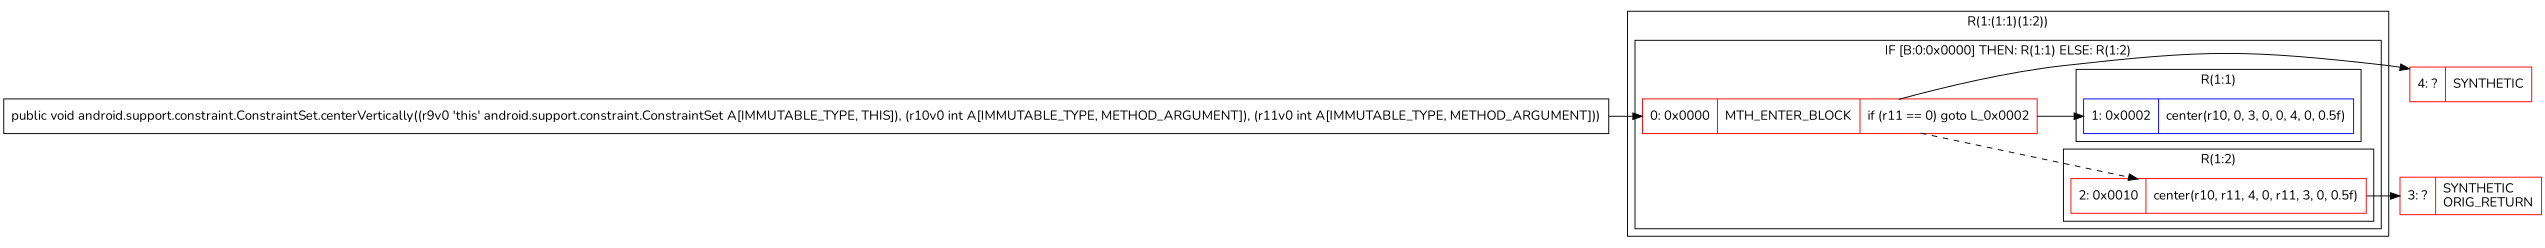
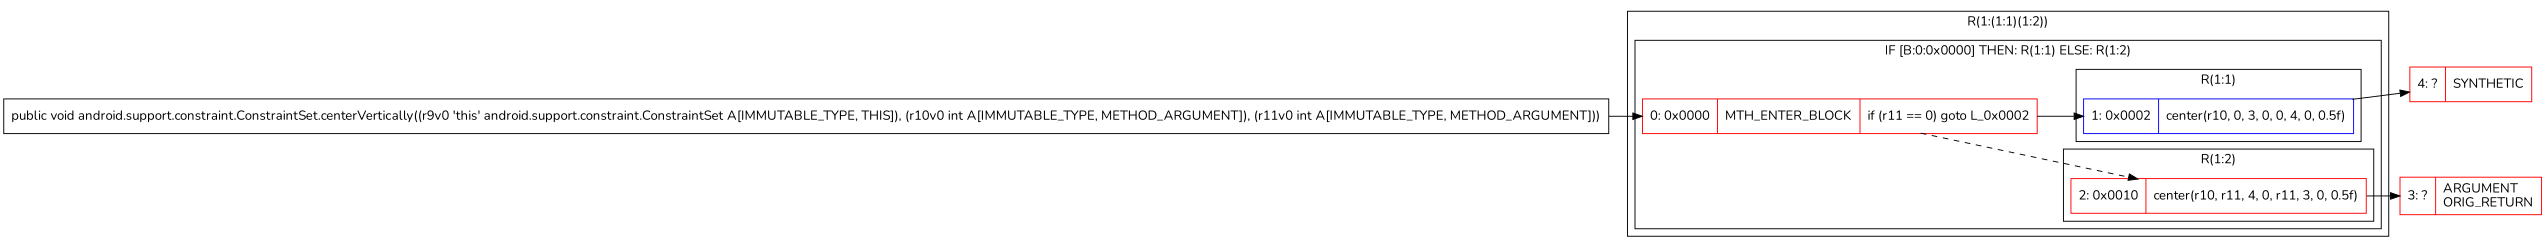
edge "0: 0x0000" -> "4: ?": now "1: 0x0002" -> "4: ?"
node "3: ?": text "SYNTHETIC" -> "ARGUMENT"
